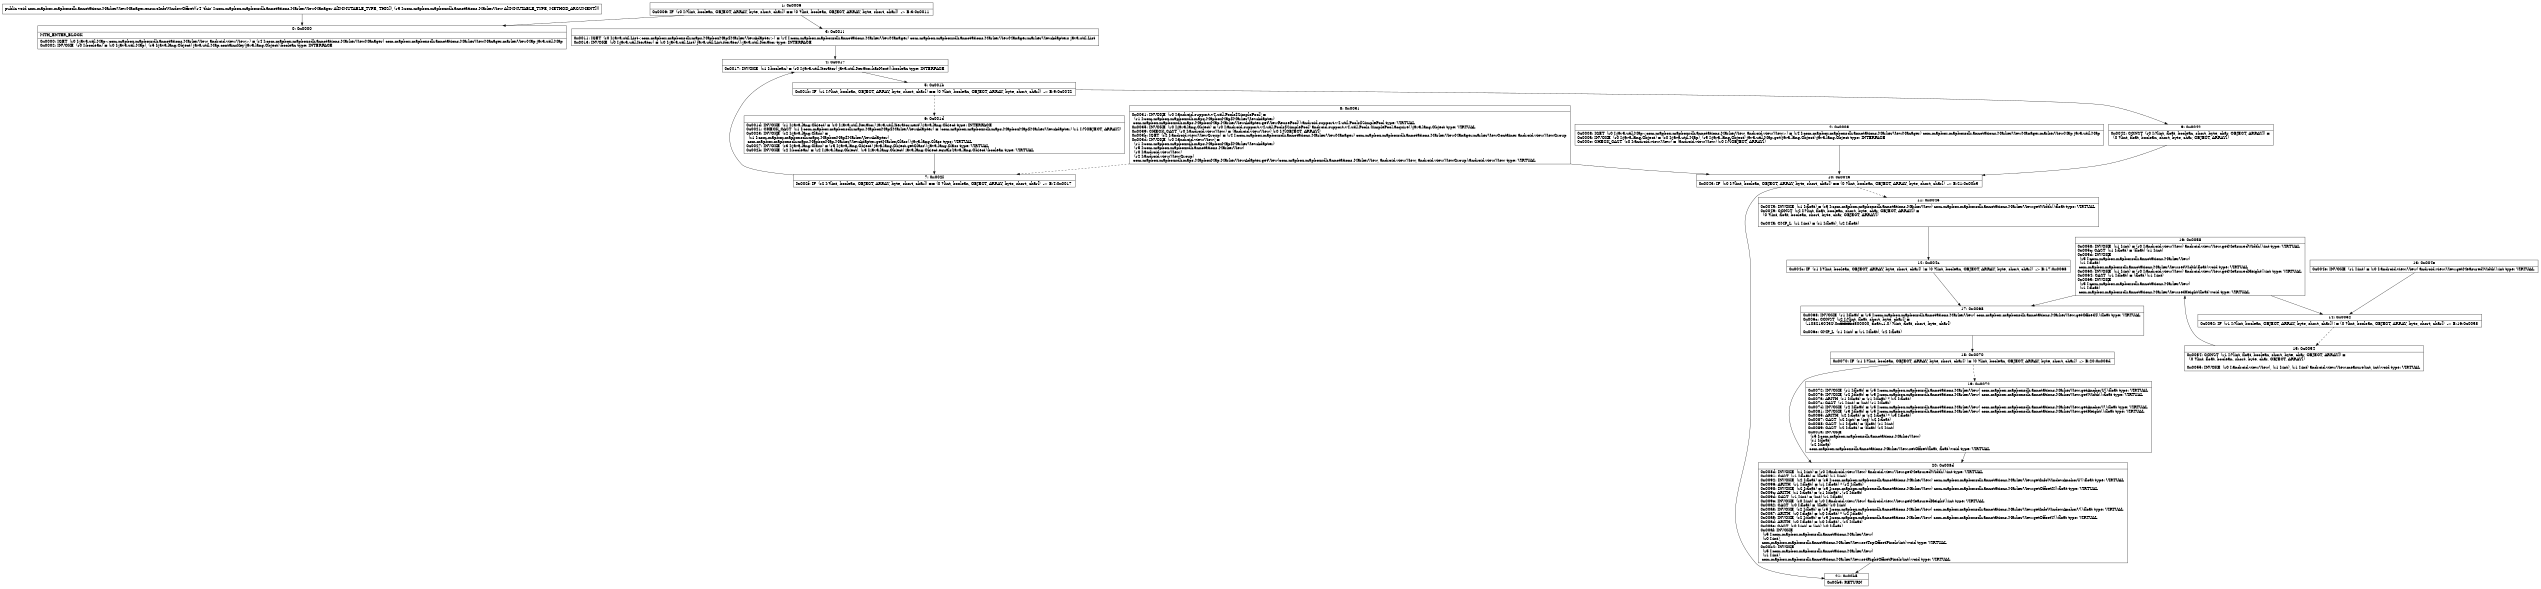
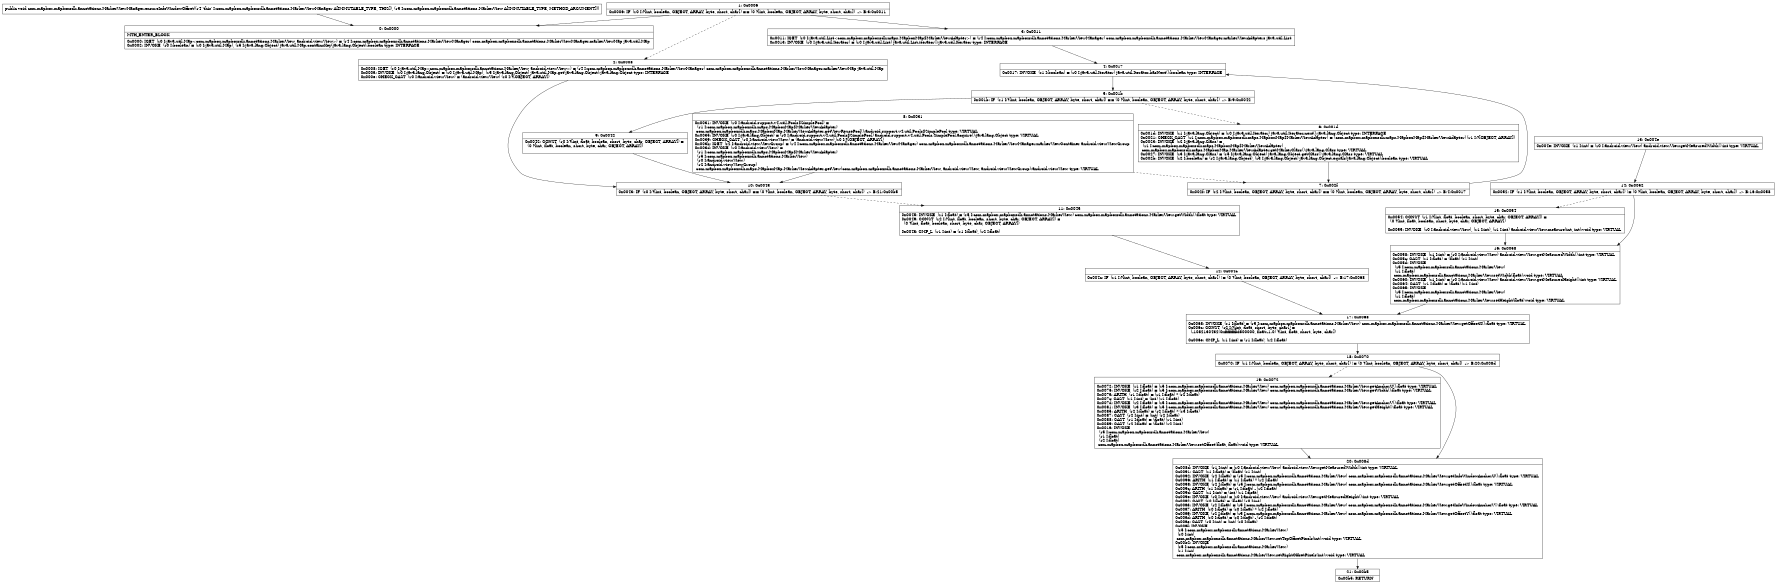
edge "1: 0x0006" -> "2: 0x0008": added
edge "16: 0x0058" -> "14: 0x0052": reversed
edge "10: 0x0043" -> "21: 0x00b5": removed
